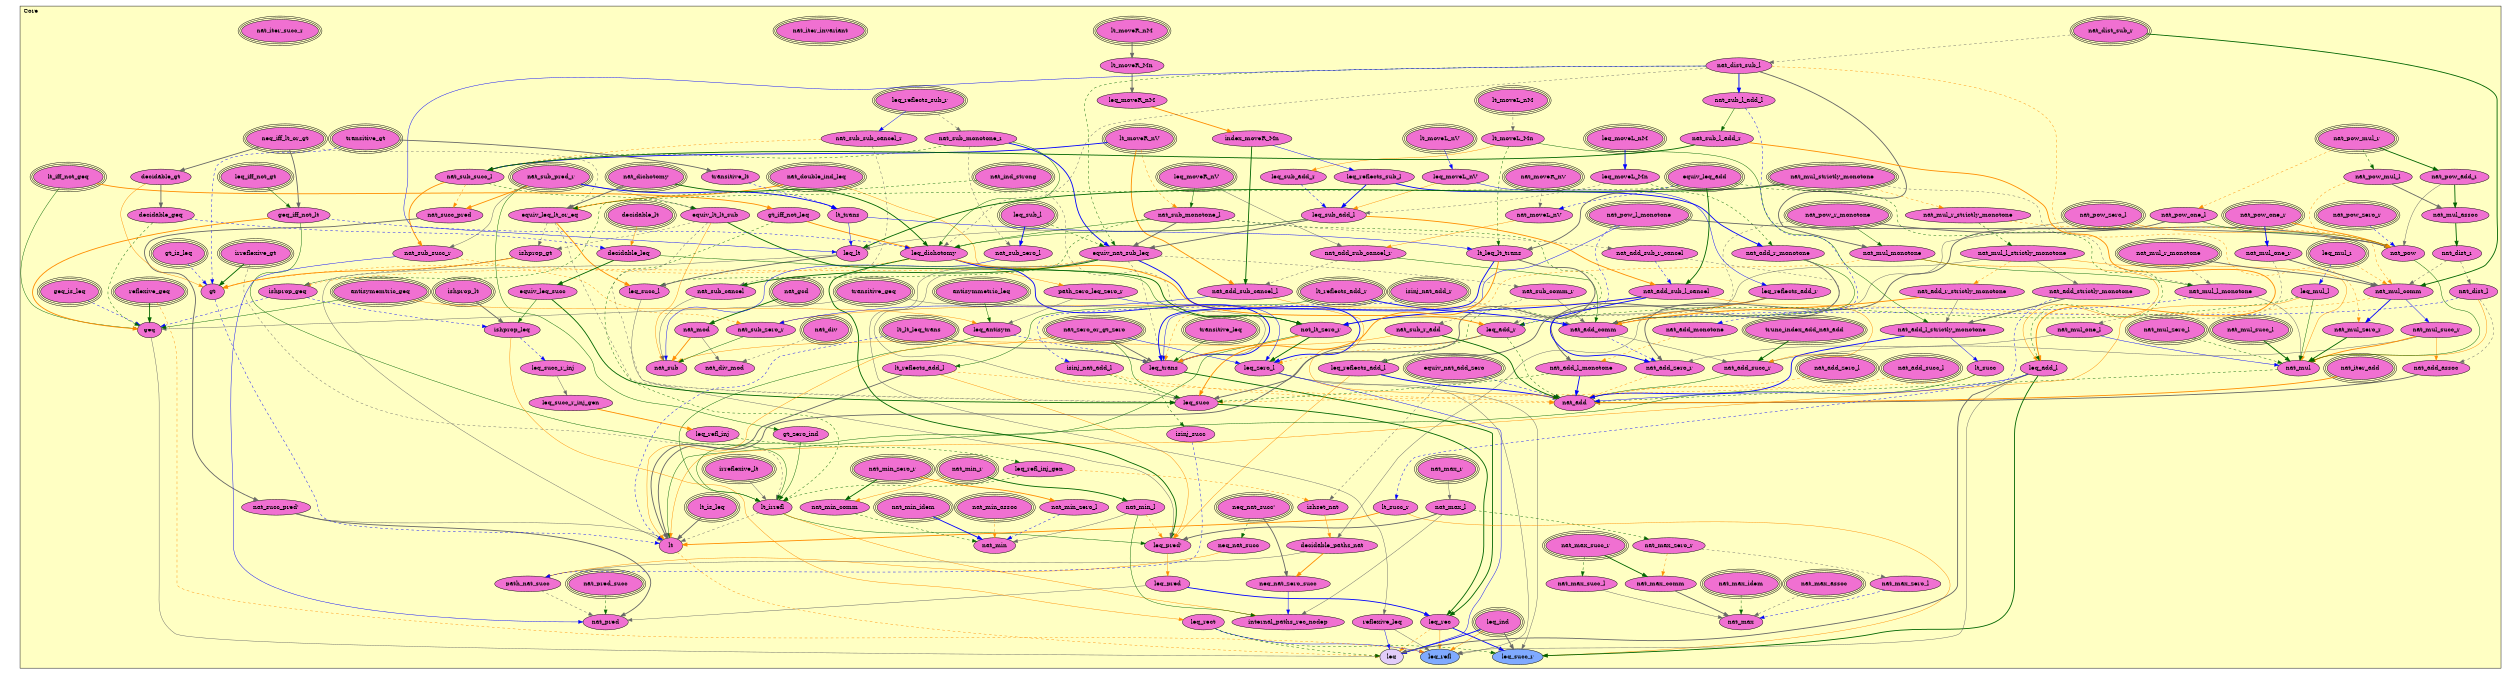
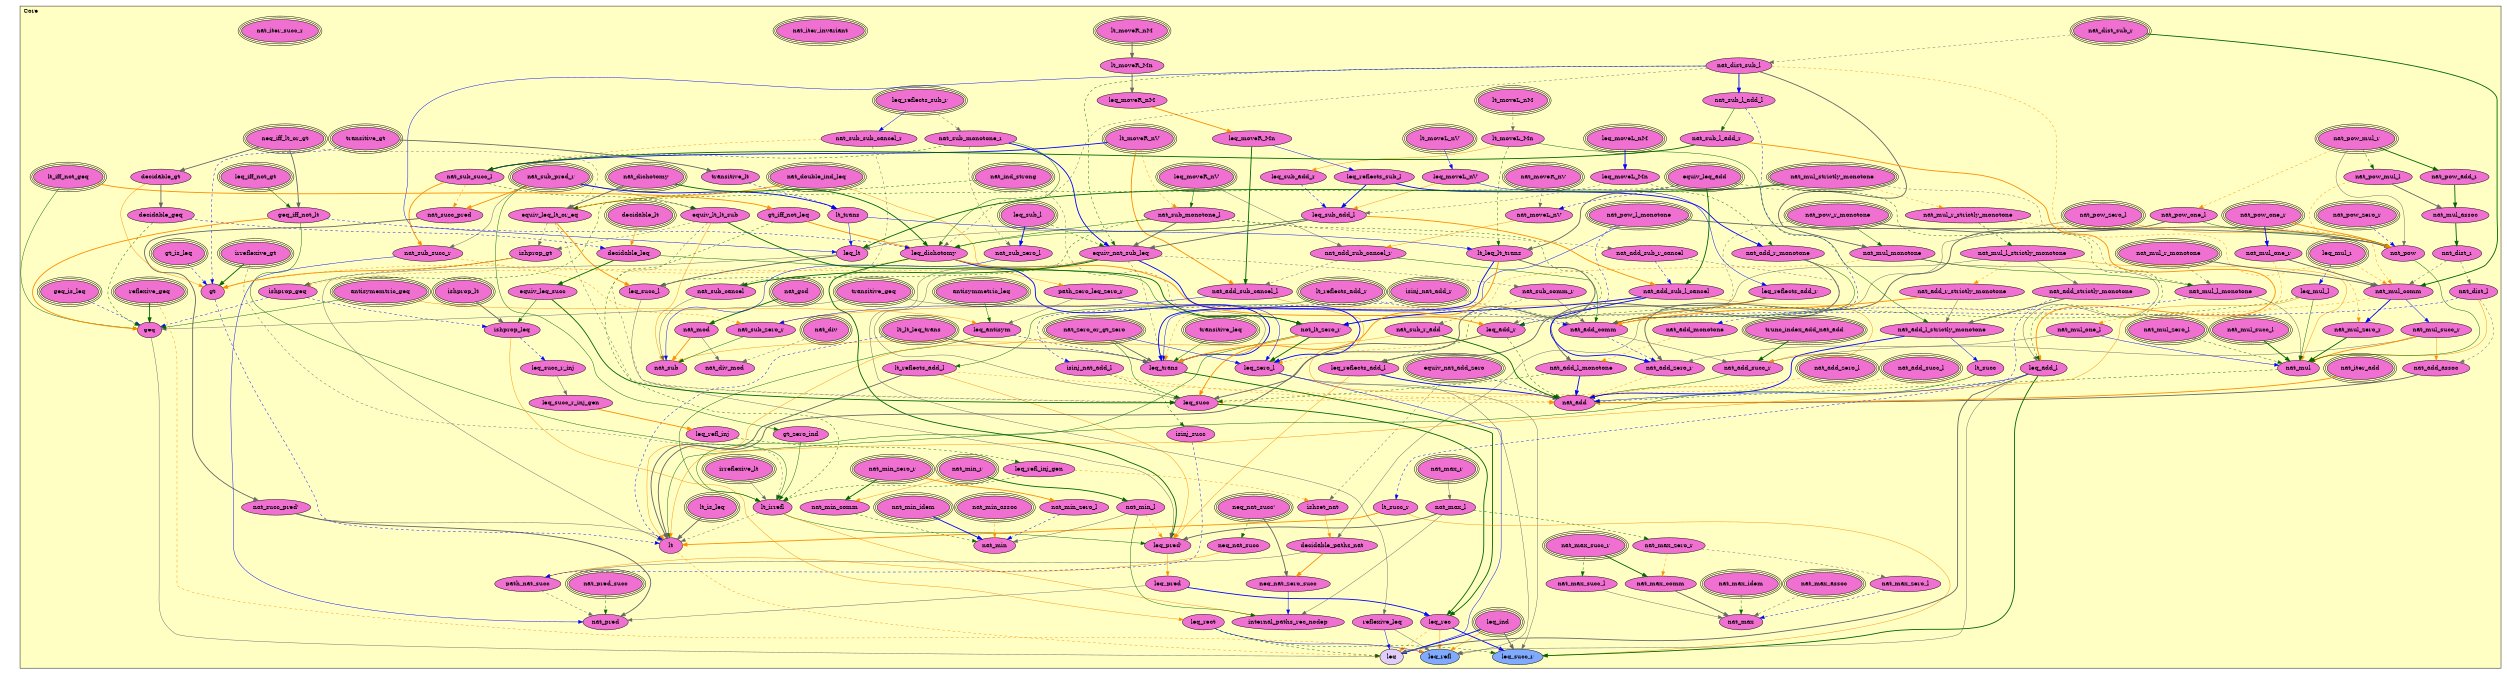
node "index_moveR_Mn": label "index_moveR_Mn" -> "leq_moveR_Mn"
edge "nat_pow_add_r" -> "nat_pow": now "nat_pow_mul_r" -> "nat_pow"
edge "nat_mul_monotone" -> "leq_add_l": color darkorange -> gray40
edge "lt_reflects_add_r" -> "nat_add_comm": style bold -> dashed
edge "nat_mul_one_r" -> "nat_mul_one_l": color gray40 -> darkorange
